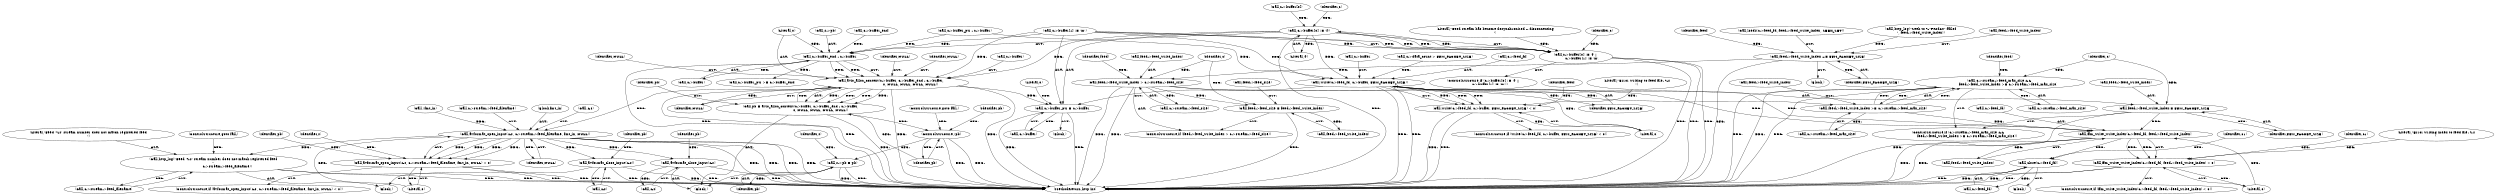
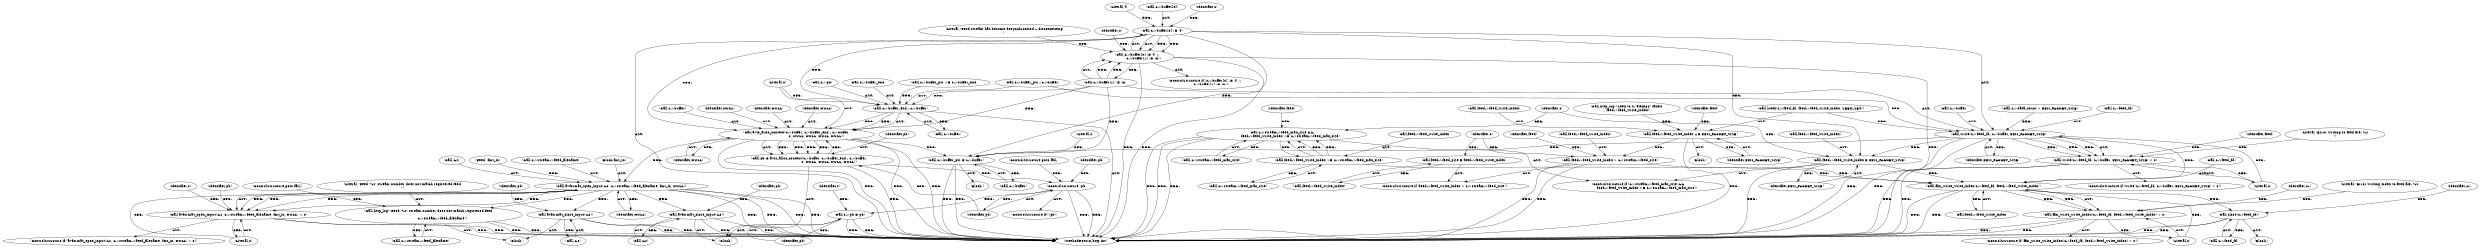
edge "(Call,c->buffer[0])" -> "(Call,c->buffer[0] != 'f')": label "CFG: " -> "AST: "
edge "(Call,c->buffer[0] != 'f')" -> "(Literal,'f')": now "(Call,c->buffer[0] != 'f')" -> "(Call,feed->feed_write_index = FFM_PACKET_SIZE)"
edge "(Call,c->buffer_end)" -> "(Call,c->buffer_end - c->buffer)": label "DDG: " -> "AST: "
edge "(Call,c->buffer_ptr - c->buffer)" -> "(Call,c->buffer_end - c->buffer)": label "DDG: " -> "AST: "
edge "(Call,c->buffer[1] != 'm')" -> "(Call,c->buffer_end - c->buffer)": label "CFG: " -> "DDG: "
edge "(Call,c->buffer[0] != 'f')" -> "(Call,c->buffer_end - c->buffer)": label "AST: " -> "DDG: "
edge "(Literal,'f')" -> "(Call,c->buffer[0] != 'f')": label "AST: " -> "DDG: "
edge "(Call,c->buffer[0] != 'f' || c->buffer[1] != 'm')" -> "(Call,c->buffer[0] != 'f')": label "CFG: " -> "AST: "
edge "(Call,c->buffer_ptr - c->buffer)" -> "(Call,write(c->feed_fd, c->buffer, FFM_PACKET_SIZE))": label "DDG: " -> "CFG: "
edge "(Call,c->buffer[1] != 'm')" -> "(Call,write(c->feed_fd, c->buffer, FFM_PACKET_SIZE))": label "DDG: " -> "AST: "
edge "(Call,c->buffer[0] != 'f')" -> "(Call,write(c->feed_fd, c->buffer, FFM_PACKET_SIZE))": label "DDG: " -> "AST: "
edge "(Call,c->buffer_end - c->buffer)" -> "(Call,c->buffer_ptr >= c->buffer_end)": reversed
edge "(Call,c->buffer[1] != 'm')" -> "(Call,c->buffer_ptr = c->buffer)": label "AST: " -> "DDG: "
edge "(Call,c->buffer[0] != 'f')" -> "(Call,c->buffer_ptr = c->buffer)": label "AST: " -> "DDG: "
edge "(Call,feed->feed_write_index += FFM_PACKET_SIZE)" -> "(Call,feed->feed_write_index > c->stream->feed_size)": label "DDG: " -> "CFG: "
edge "(Call,c->data_count > FFM_PACKET_SIZE)" -> "(Call,write(c->feed_fd, c->buffer, FFM_PACKET_SIZE))": label "CFG: " -> "DDG: "
edge "(Call,c->buffer[0] != 'f' || c->buffer[1] != 'm')" -> "(Call,c->buffer[1] != 'm')": added, label "CFG:"
node "(Call,feed->feed_size)": removed
edge "(Call,write(c->feed_fd, c->buffer, FFM_PACKET_SIZE))" -> "(Call,c->buffer_ptr = c->buffer)": label "AST: " -> "DDG: "
edge "(Call,feed->feed_write_index > c->stream->feed_size)" -> "(Call,feed->feed_write_index >= c->stream->feed_max_size)": removed, label "DDG:"
edge "(Call,write(c->feed_fd, c->buffer, FFM_PACKET_SIZE))" -> "(Call,feed->feed_write_index = FFM_PACKET_SIZE)": label "AST: " -> "DDG: "
edge "(Call,feed->feed_write_index > c->stream->feed_size)" -> "(Call,feed->feed_size = feed->feed_write_index)": removed, label "DDG:"
node "(Call,!fmt_in)": label "(Call,!fmt_in)" -> "(Feed,!fmt_in)"
node "(Call,c->stream->feed_size)": removed
edge "(Call,c->buffer[0] != 'f')" -> "(MethodReturn,http int)": label "DDG: " -> "AST: "
edge "(Call,c->buffer_end - c->buffer)" -> "(MethodReturn,http int)": label "DDG: " -> "AST: "
edge "(Call,feed->feed_write_index += FFM_PACKET_SIZE)" -> "(MethodReturn,http int)": label "CFG: " -> "DDG: "
edge "(Call,lseek(c->feed_fd, feed->feed_write_index, SEEK_SET))" -> "(Call,write(c->feed_fd, c->buffer, FFM_PACKET_SIZE))": added, label "DDG:"
edge "(ControlStructure,!pb)" -> "(Call,s->pb = pb)": label "CFG: " -> "DDG: "
edge "(Call,feed->feed_size = feed->feed_write_index)" -> "(MethodReturn,http int)": removed, label "DDG:"
node "(ControlStructure,if (!pb))": added
